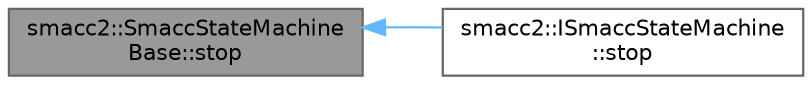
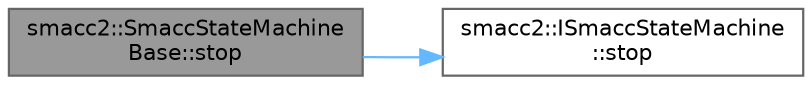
edge "smacc2::ISmaccStateMachine ::stop" -> "smacc2::SmaccStateMachine Base::stop": reversed
